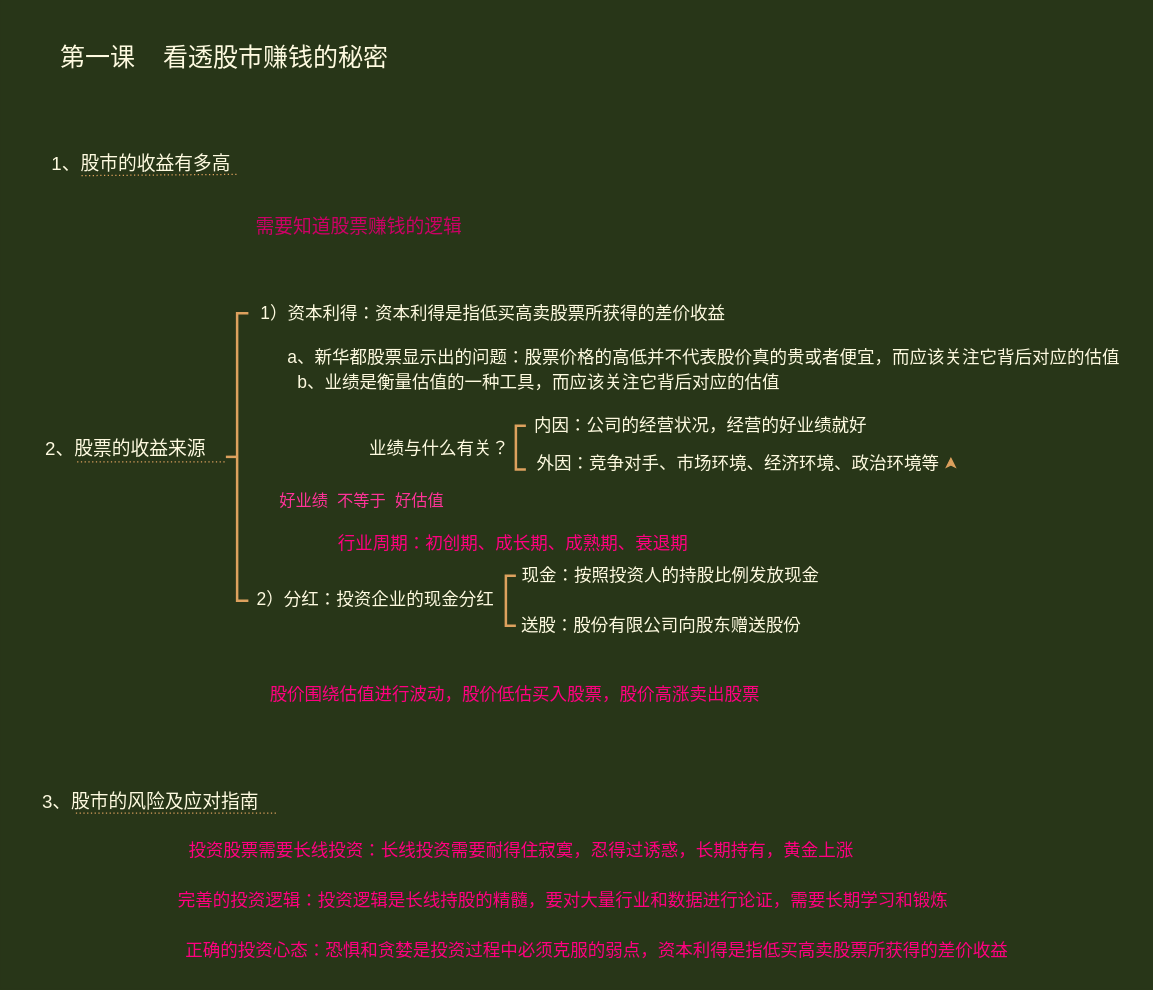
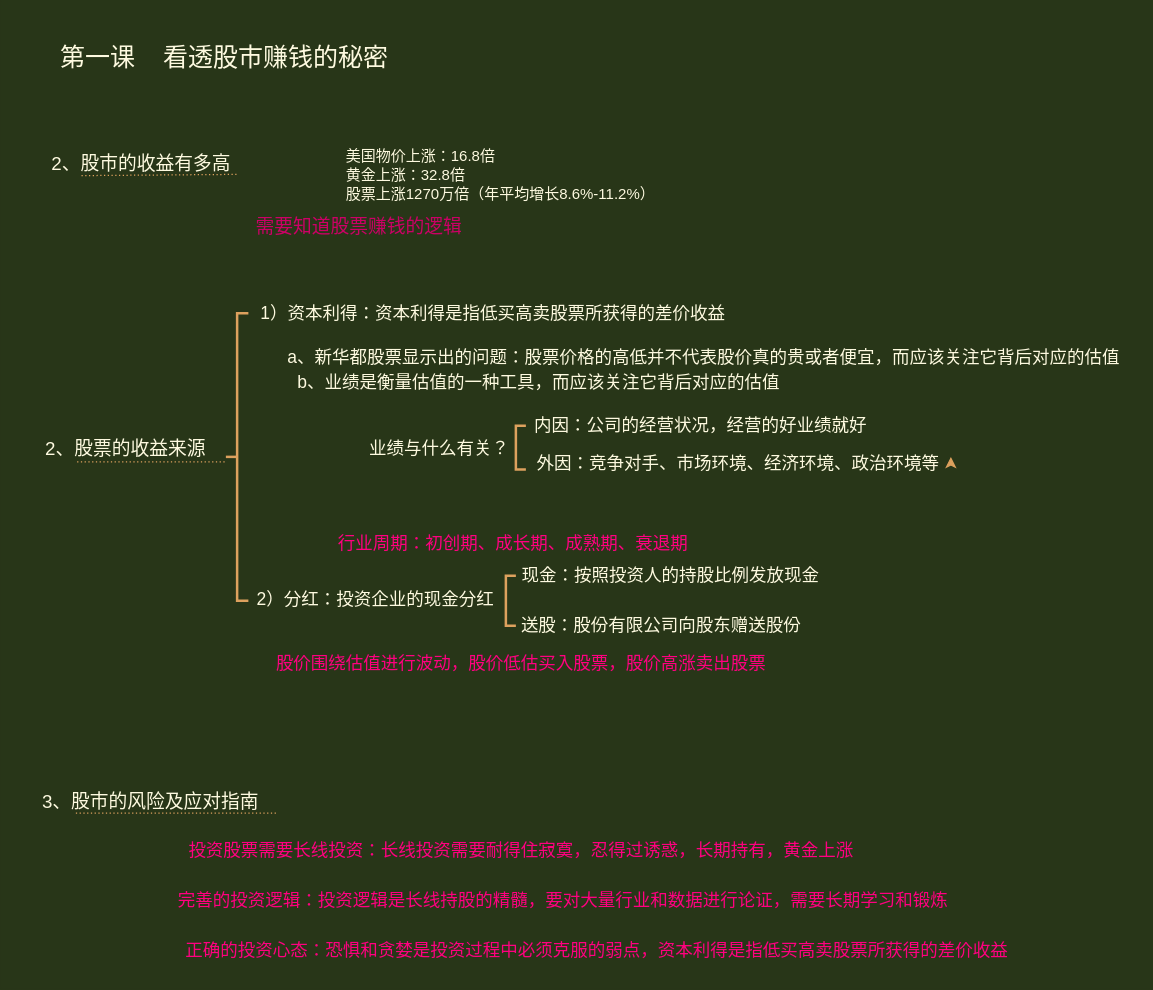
node "1、股市的收益有多高": label "1、股市的收益有多高" -> "2、股市的收益有多高"
node "美国物价上涨：16.8倍 黄金上涨：32.8倍 股票上涨1270万倍（年平均增长8.6%-11.2%）": added
node "好业绩 不等于 好估值": removed
node "股价围绕估值进行波动，股价低估买入股票，股价高涨卖出股票": moved (514, 694) -> (521, 663)
